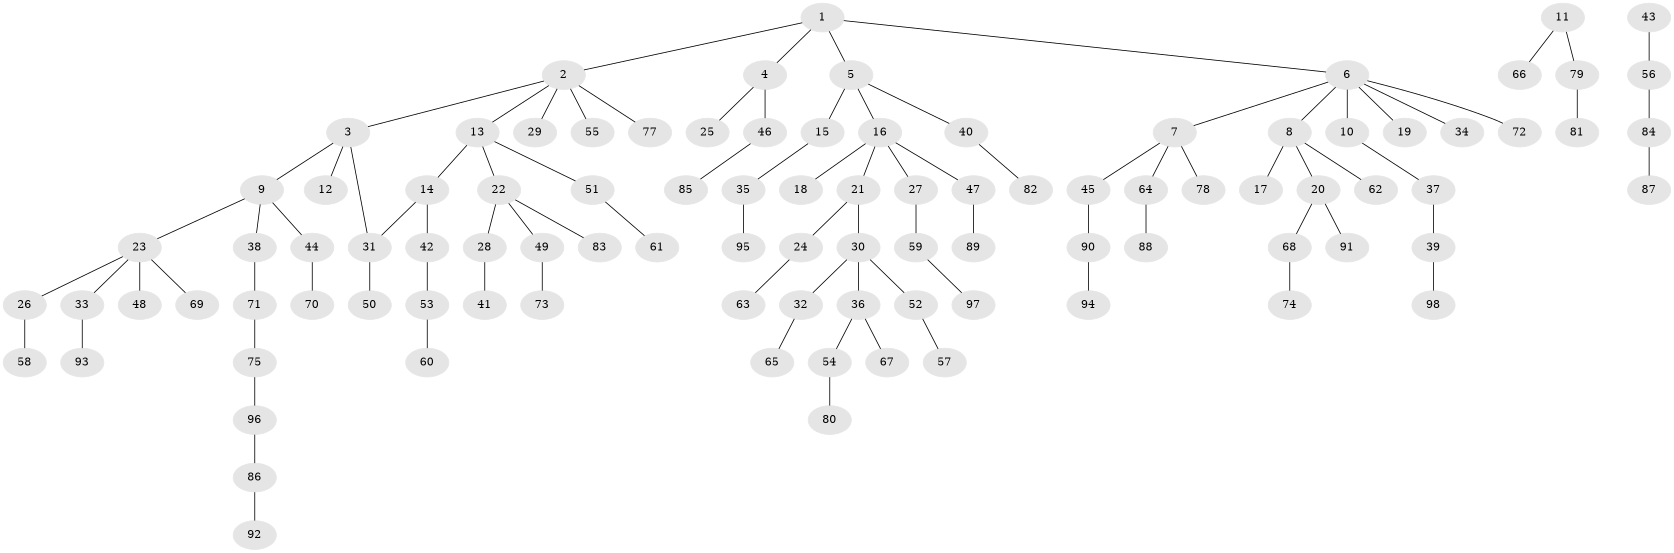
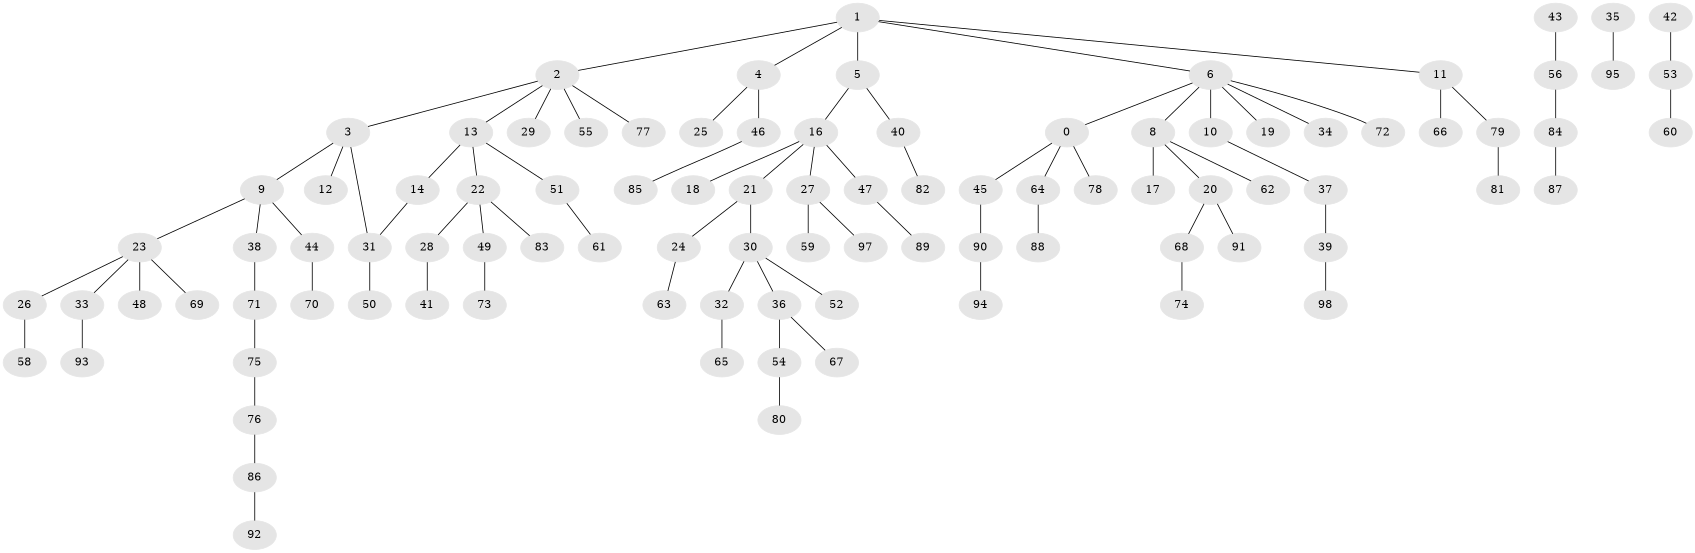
edge "1" -- "11": added
node "15": removed
node "7": label "7" -> "0"
edge "14" -- "42": removed
edge "59" -- "97": now "27" -- "97"
node "57": removed
node "96": label "96" -> "76"
